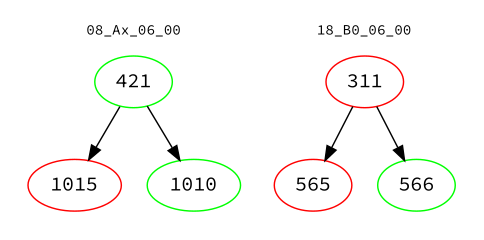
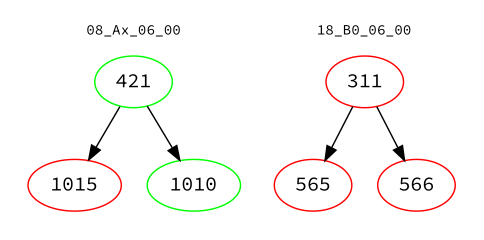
node "566": color green -> red
